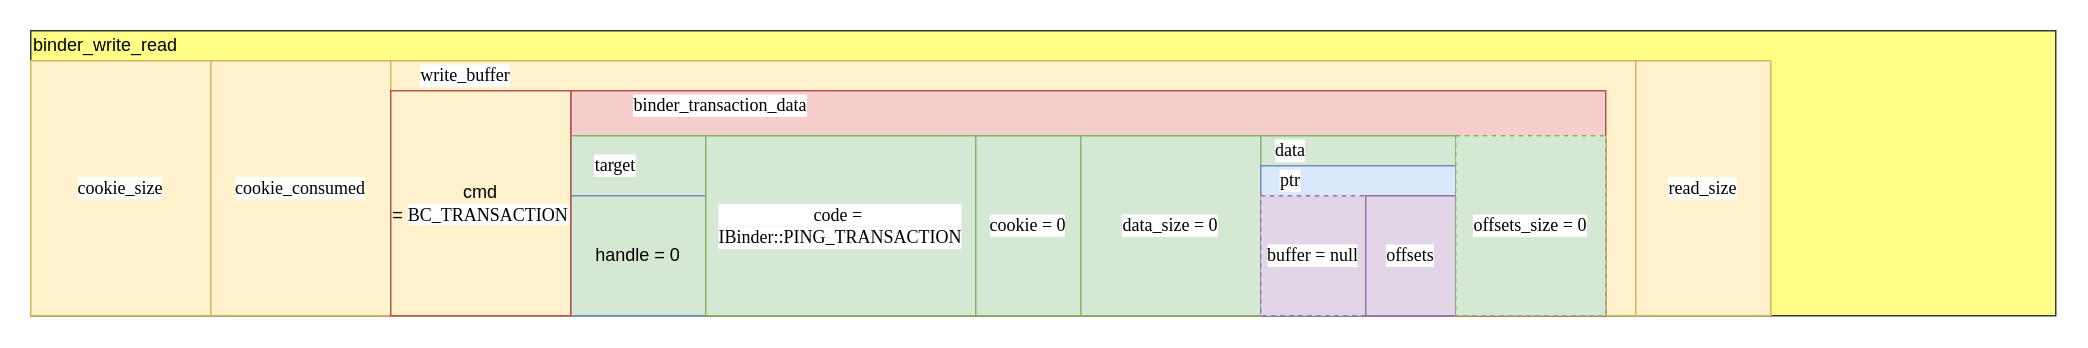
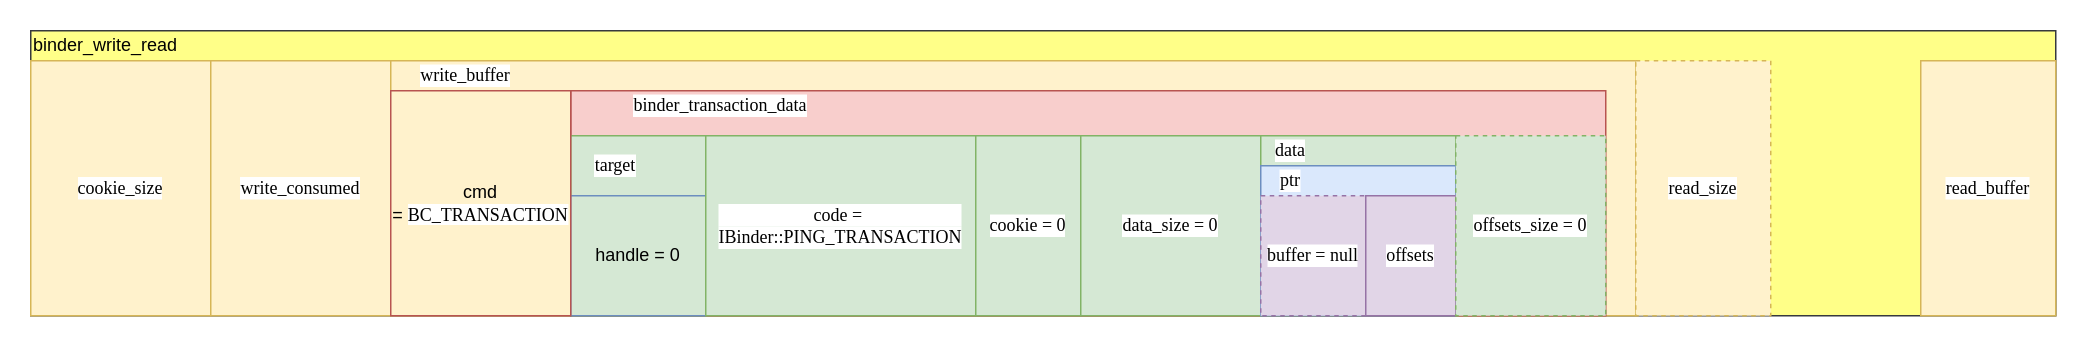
node "cookie_consumed": label "cookie_consumed" -> "write_consumed"
node "read_size": style solid -> dashed
node "read_buffer": added
